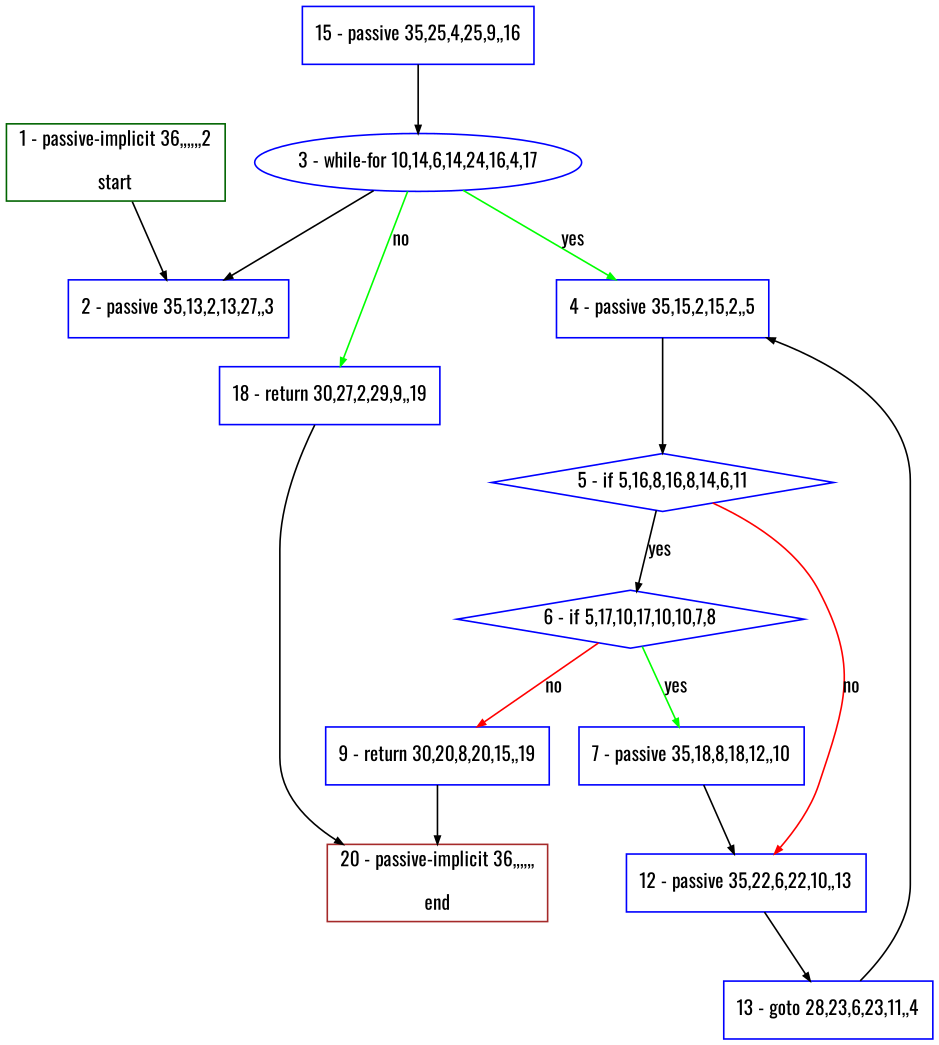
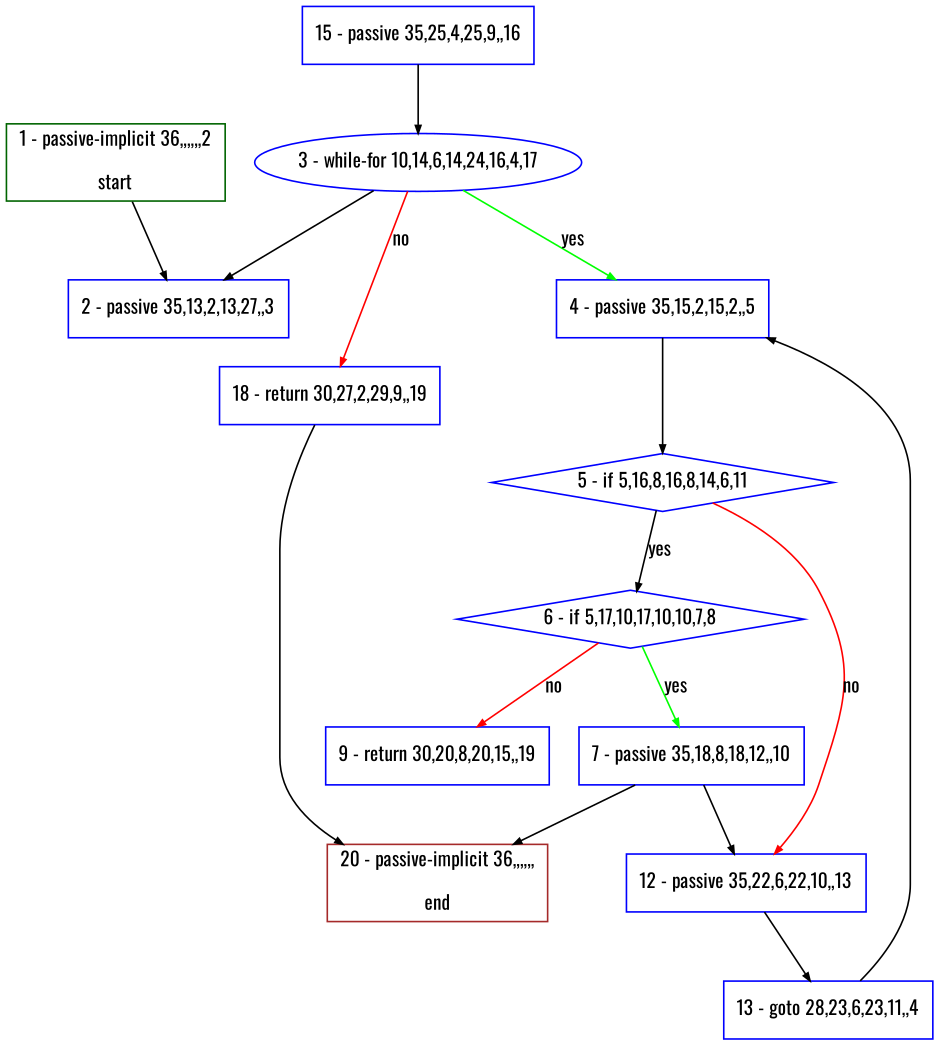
edge "3 - while-for 10,14,6,14,24,16,4,17" -> "18 - return 30,27,2,29,9,,19": color #00ff00 -> #ff0000
edge "9 - return 30,20,8,20,15,,19" -> "20 - passive-implicit 36,,,,,, end": now "7 - passive 35,18,8,18,12,,10" -> "20 - passive-implicit 36,,,,,, end"
